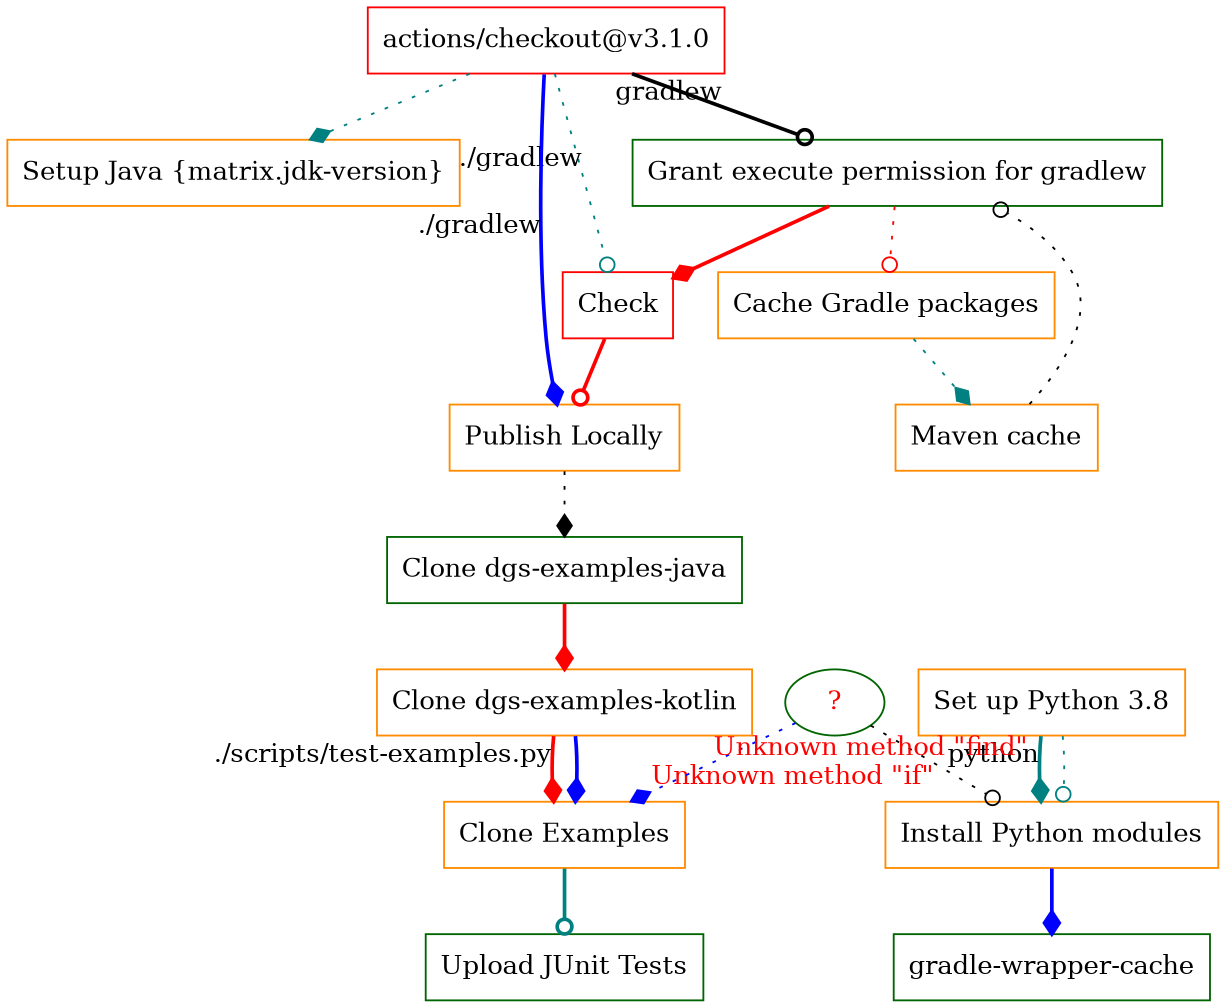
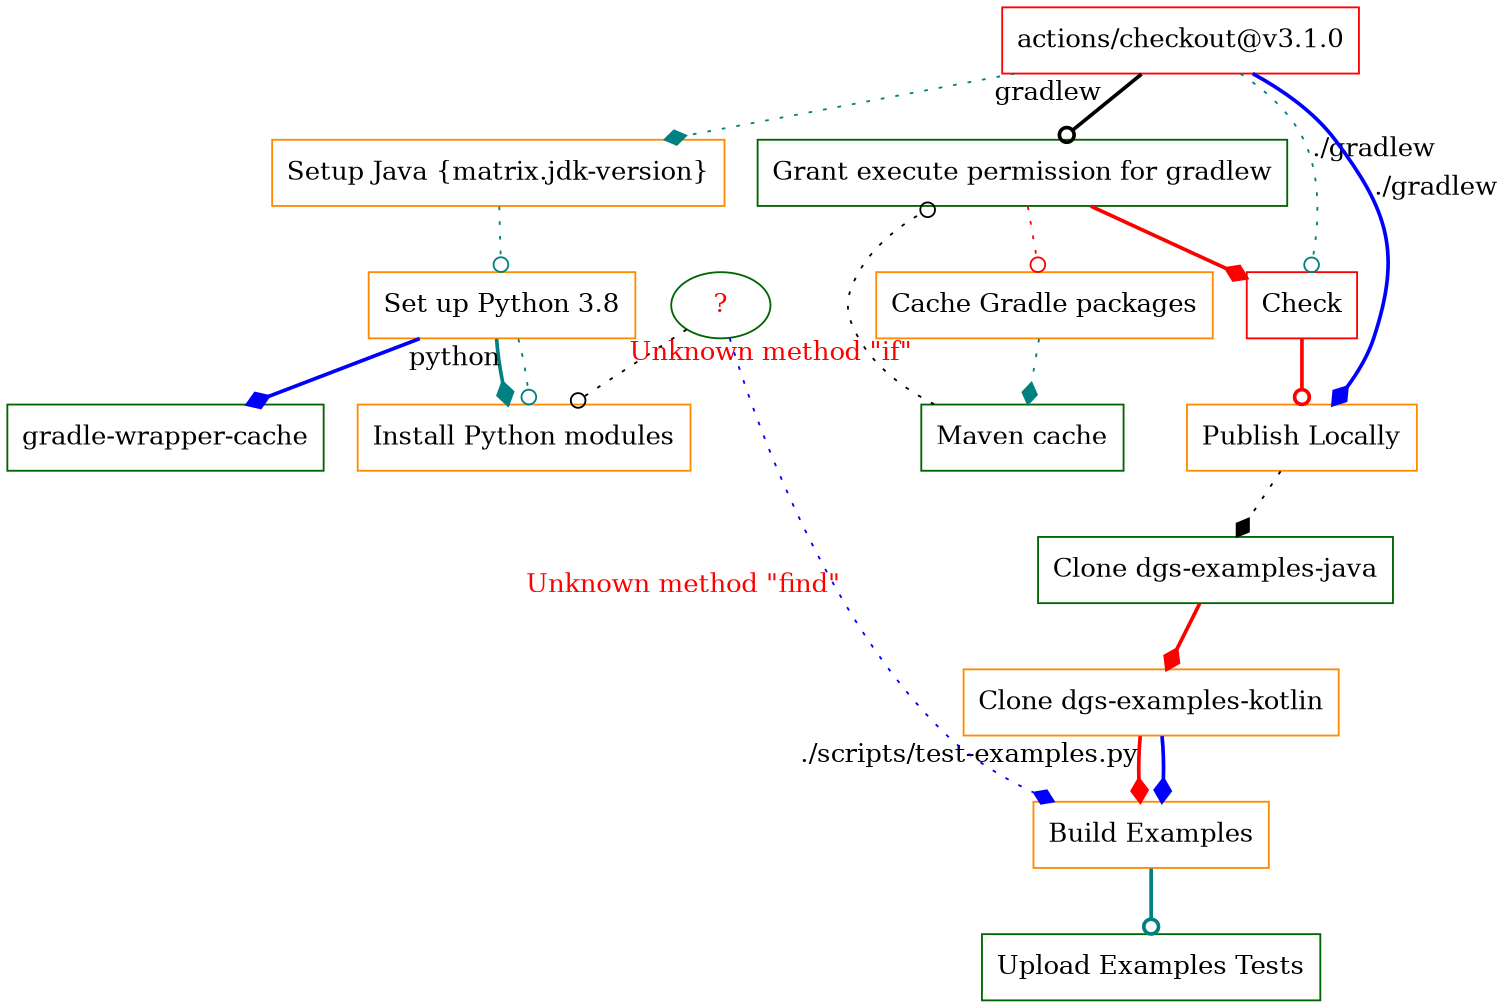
edge "Setup Java {matrix.jdk-version}" -> "Set up Python 3.8": added
node "Maven cache": color darkorange -> darkgreen
node "Clone Examples": label "Clone Examples" -> "Build Examples"
edge "Install Python modules" -> "gradle-wrapper-cache": now "Set up Python 3.8" -> "gradle-wrapper-cache"
node "Upload JUnit Tests": label "Upload JUnit Tests" -> "Upload Examples Tests"
